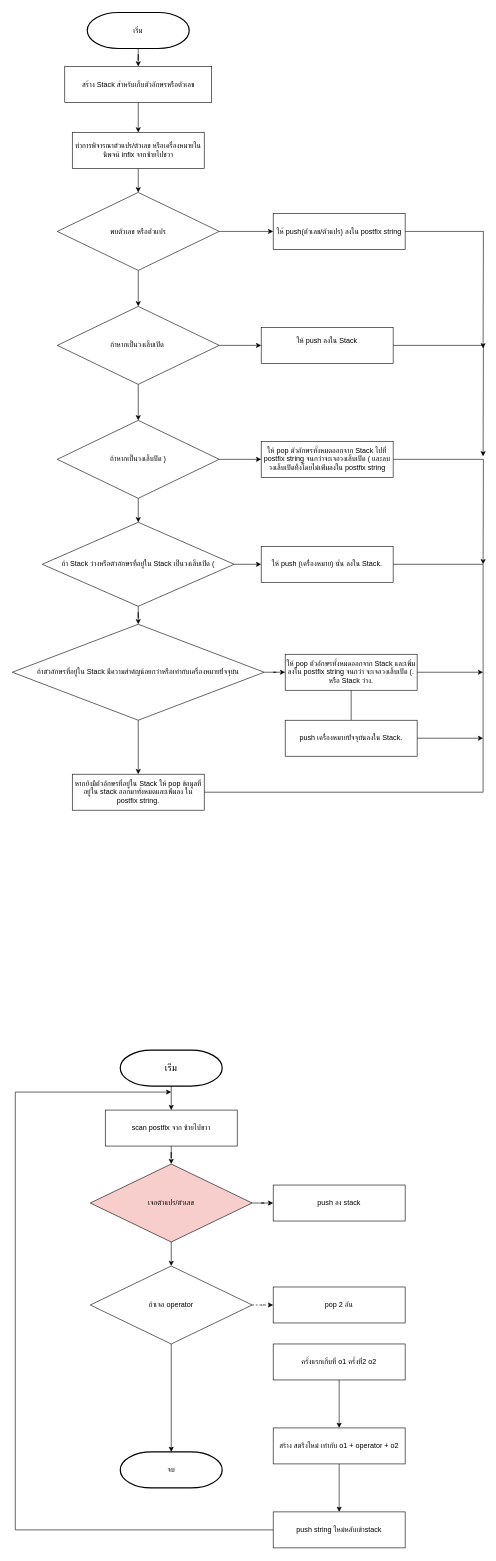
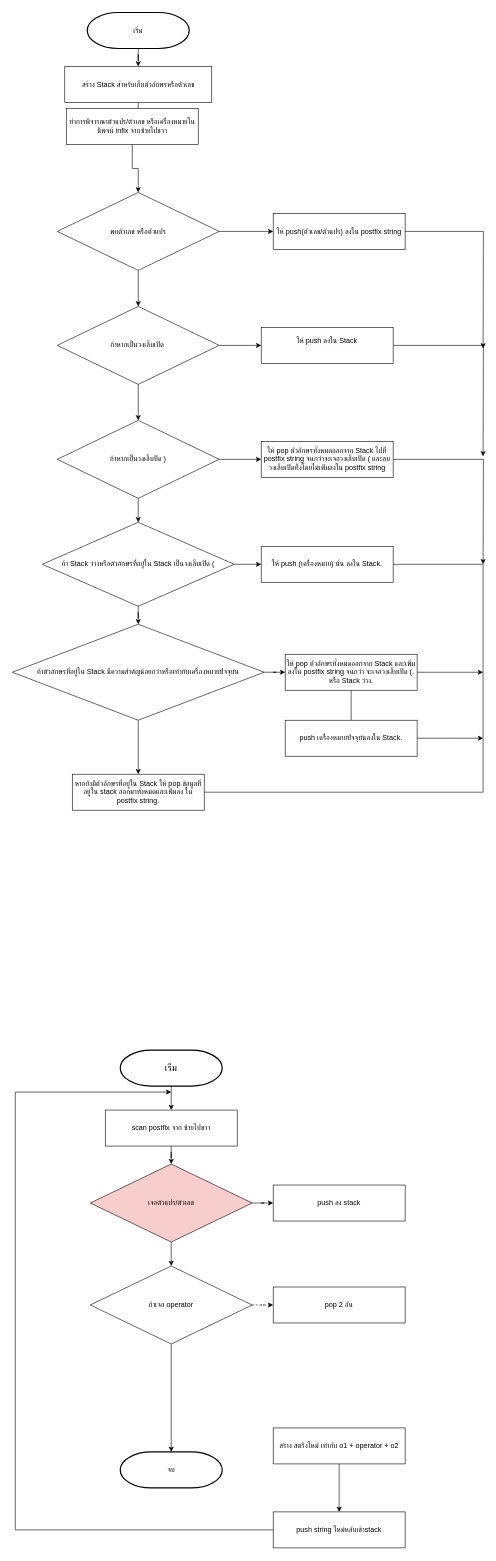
node "ทำการพิจารณาตัวแปร/ตัวเลข หรือเครื่องหมายในนิพจน์ infix จากซ้ายไปขวา": moved (138, 150) -> (132, 126)
node "ครั้งแรกเก็บที่ o1 ครั้งที่2 o2": removed
edge "ครั้งแรกเก็บที่ o1 ครั้งที่2 o2" -> "สร้าง สตริงใหม่ เท่ากับ o1 + operator + o2": removed
